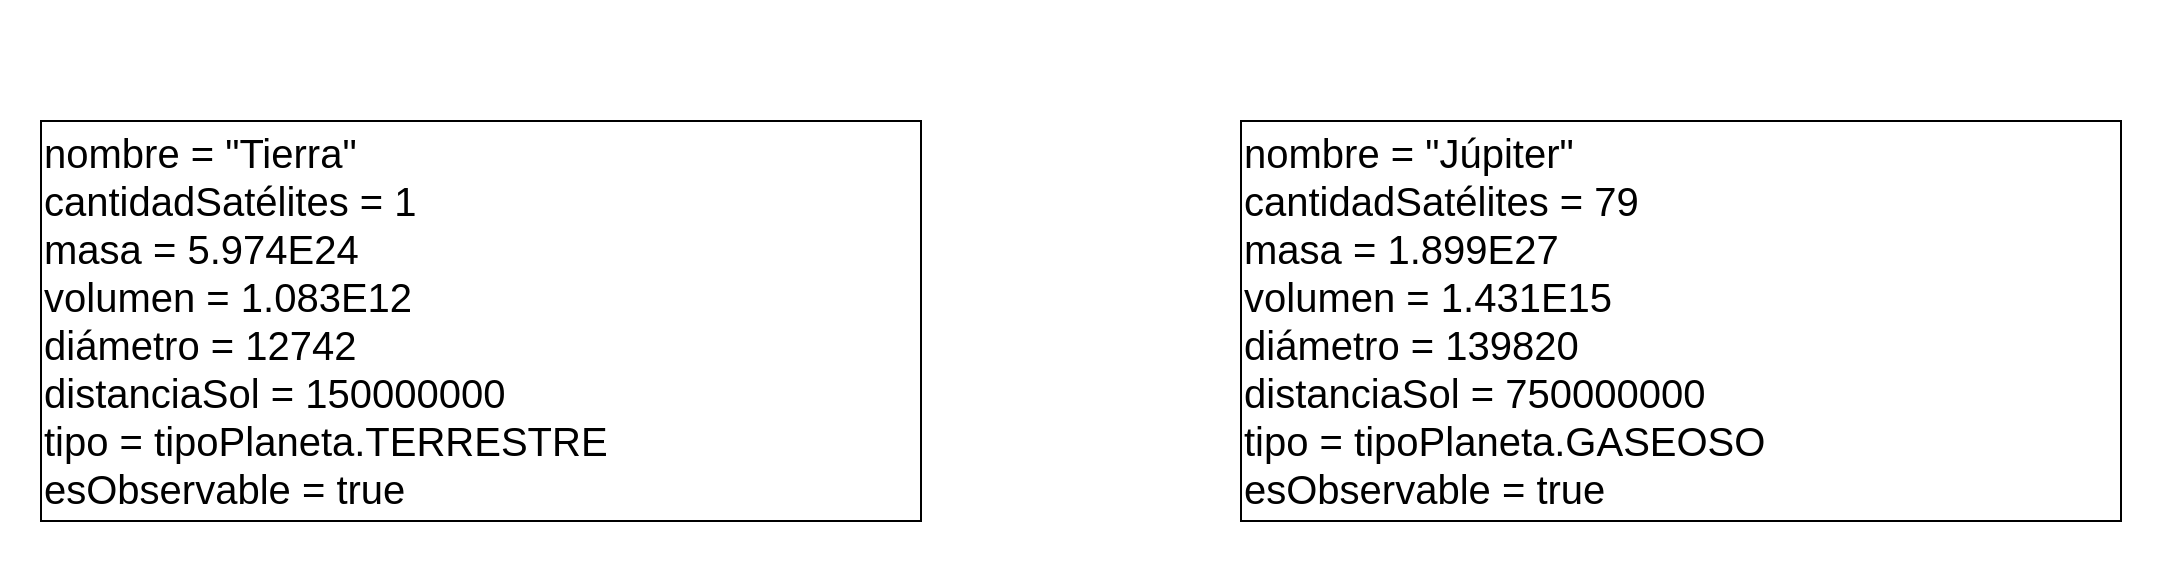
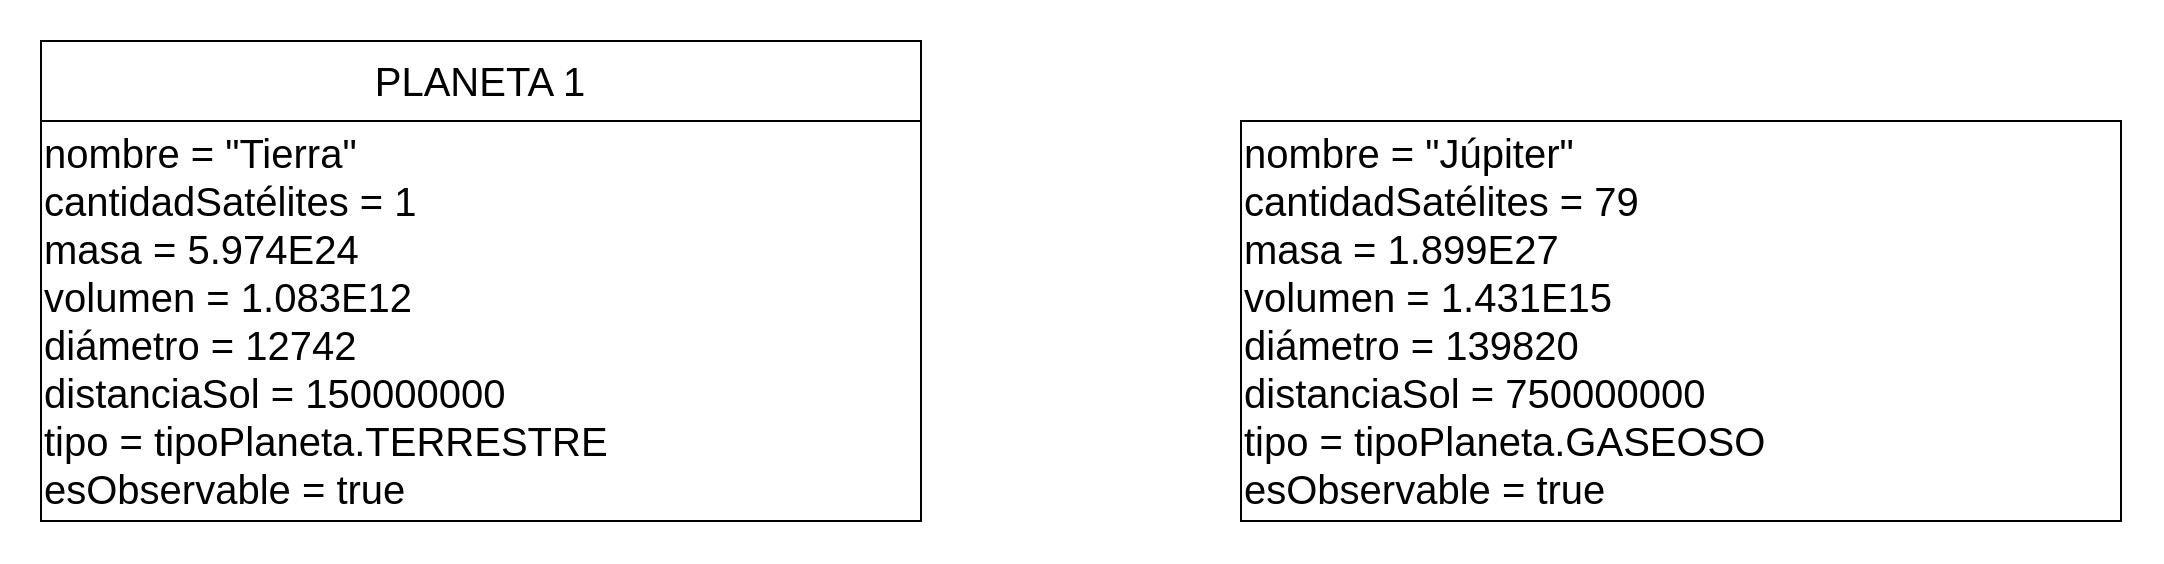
node "PLANETA 1": added
